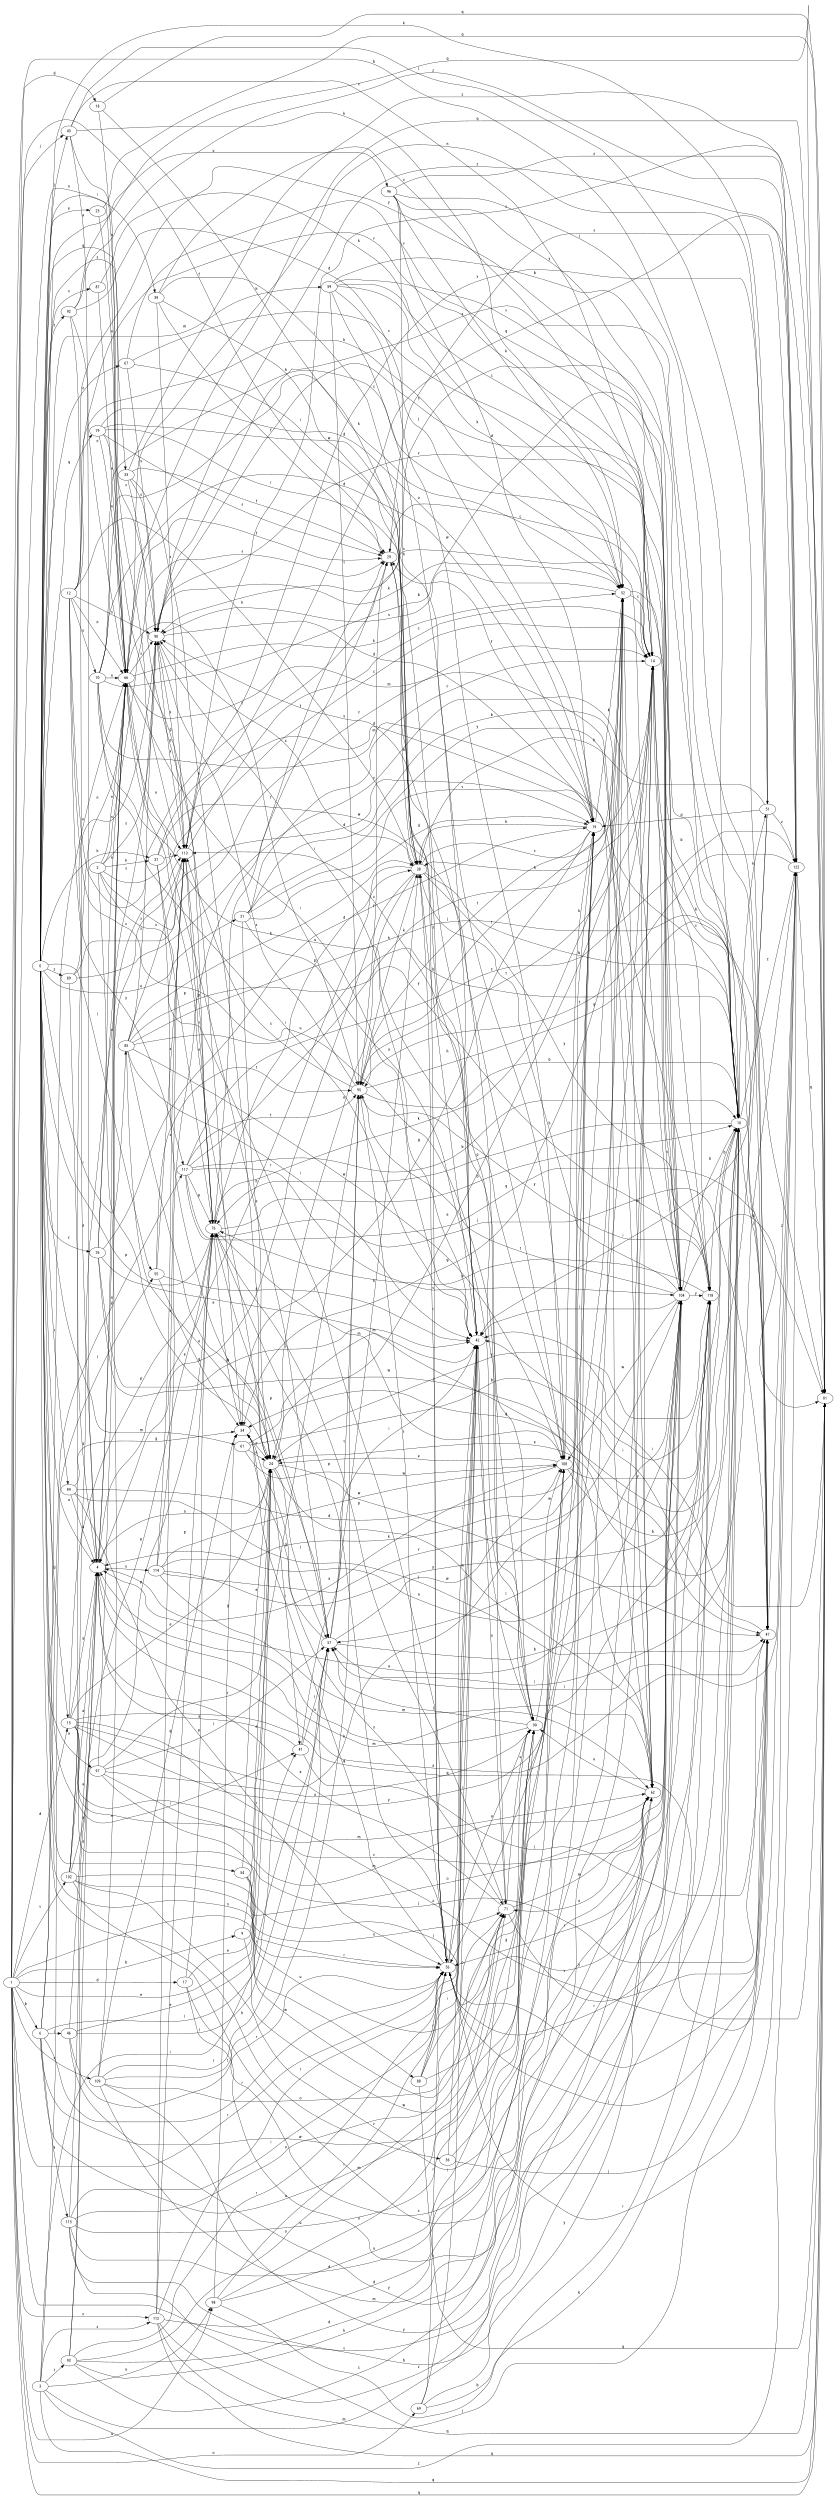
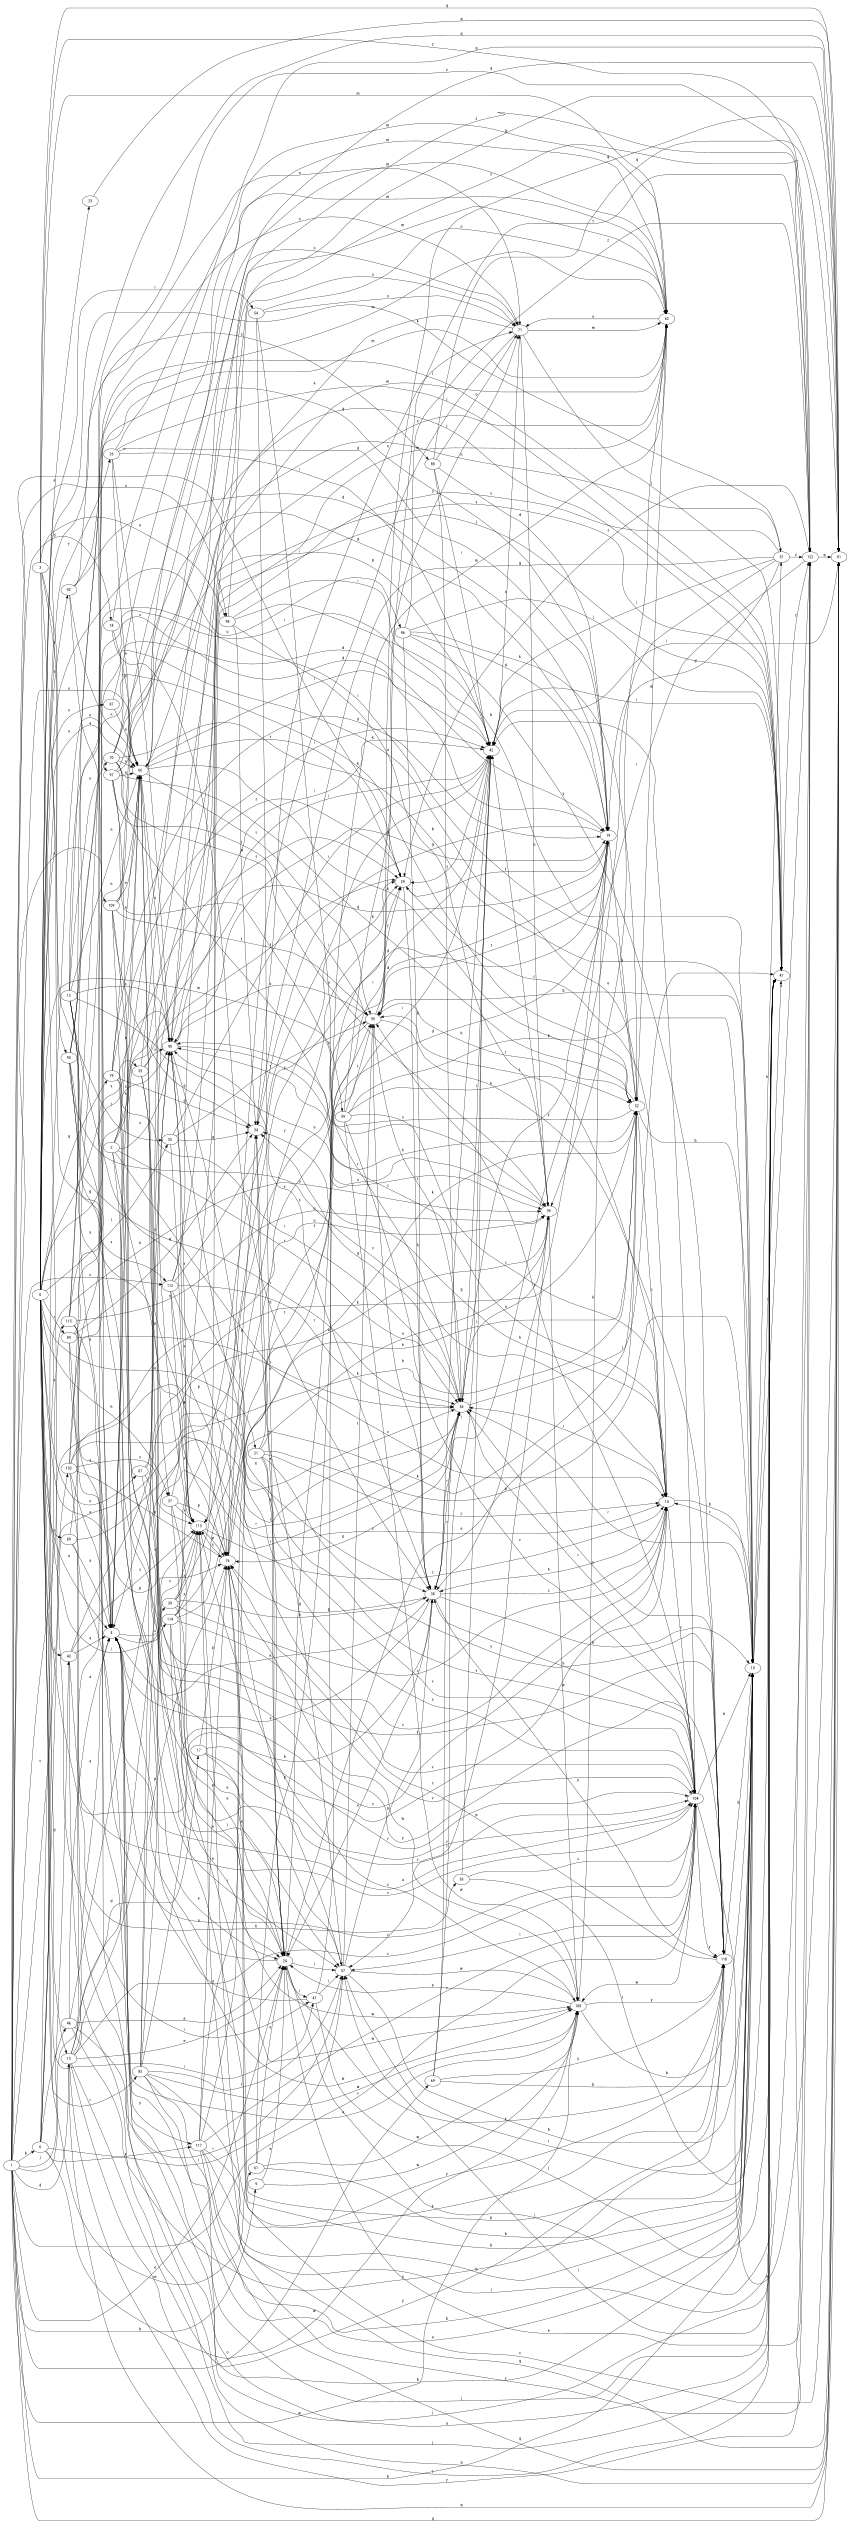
edge "23" -> "66": removed, label "n"
edge "85" -> "24": now "39" -> "24"
edge "61" -> "42": label "m" -> "i"
edge "93" -> "52": label "k" -> "l"
